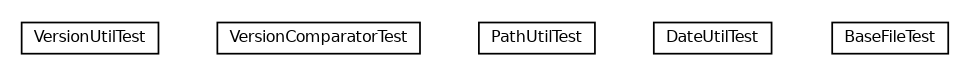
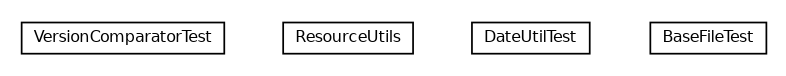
node "VersionUtilTest": removed
node "ResourceUtils": added
node "PathUtilTest": removed
